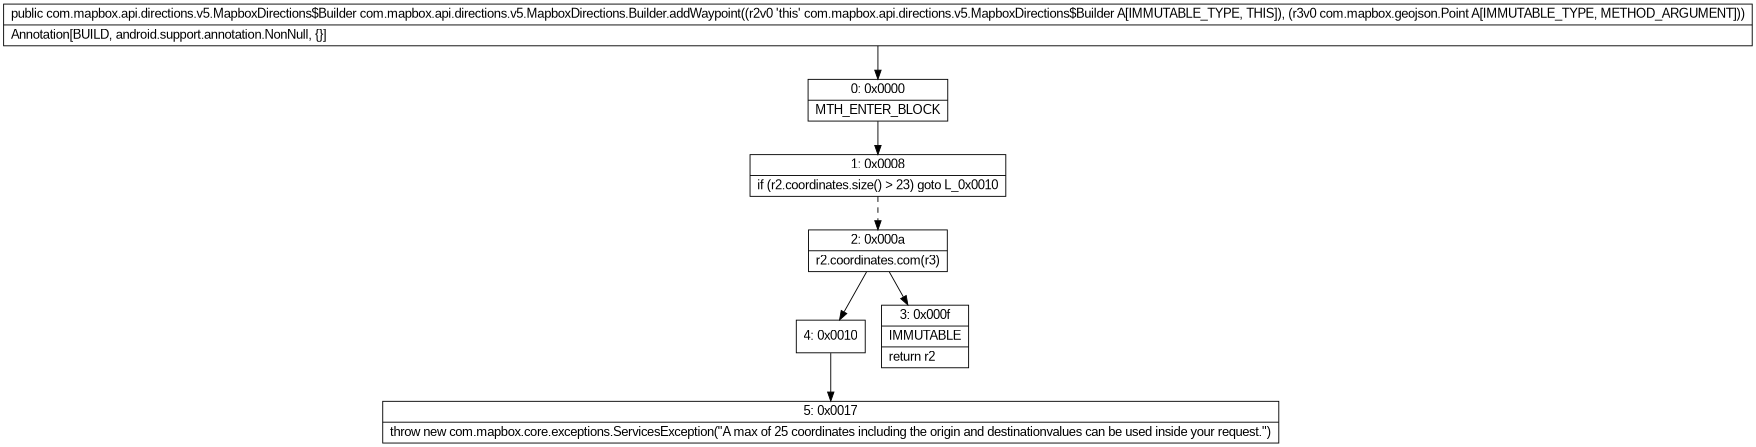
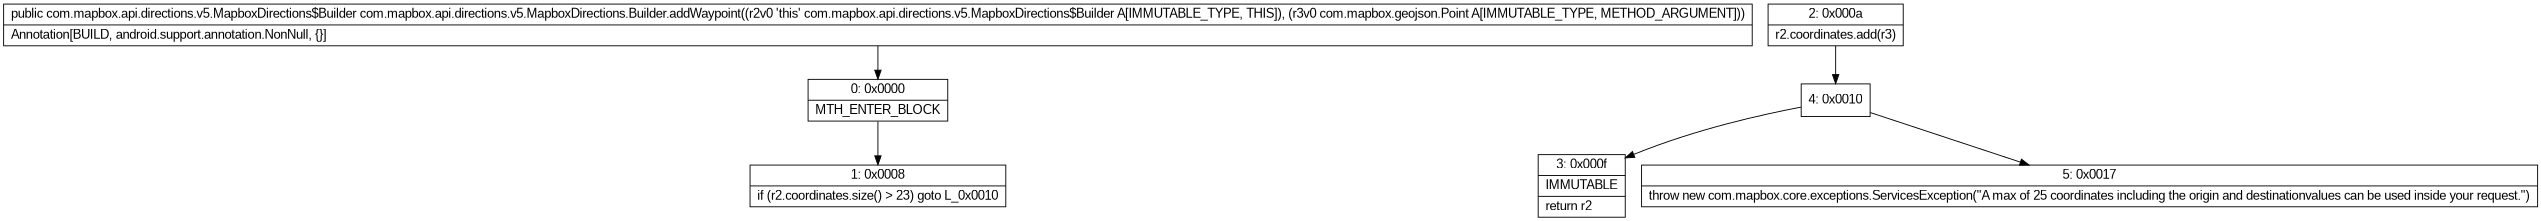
edge "1: 0x0008" -> "2: 0x000a": removed
node "2: 0x000a": text "r2.coordinates.com(r3)" -> "r2.coordinates.add(r3)"
edge "2: 0x000a" -> "3: 0x000f": now "4: 0x0010" -> "3: 0x000f"
